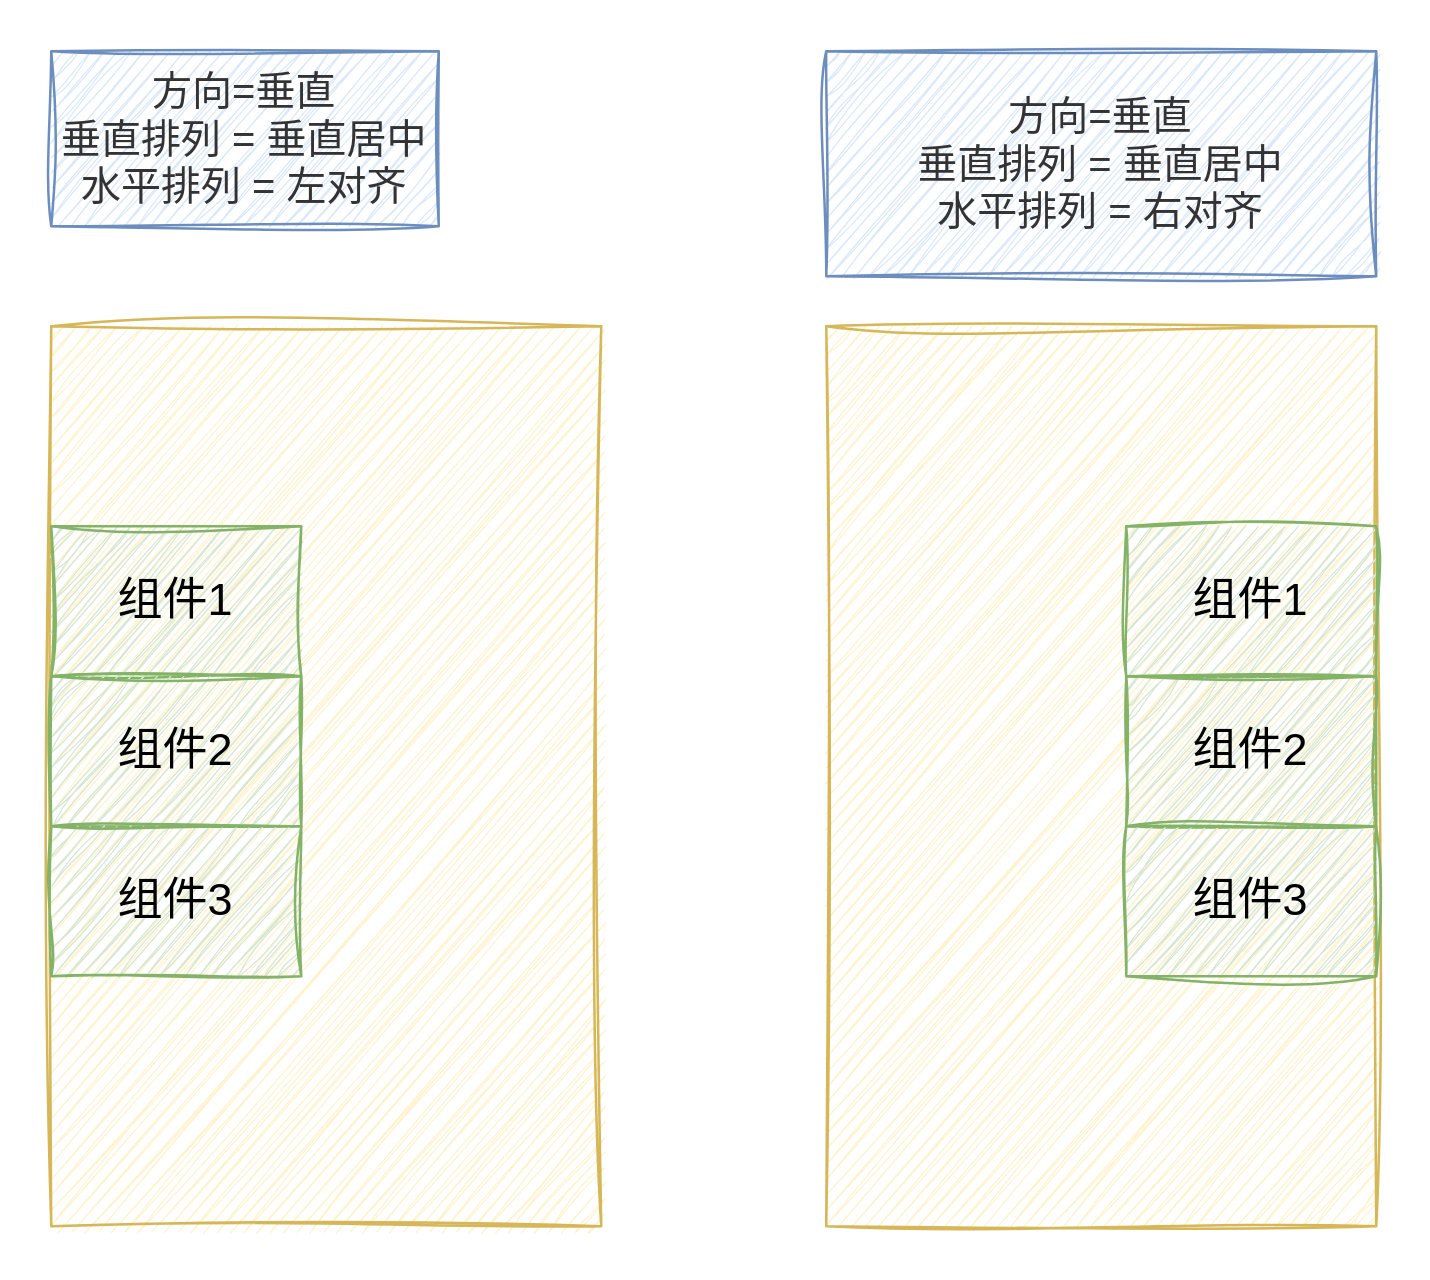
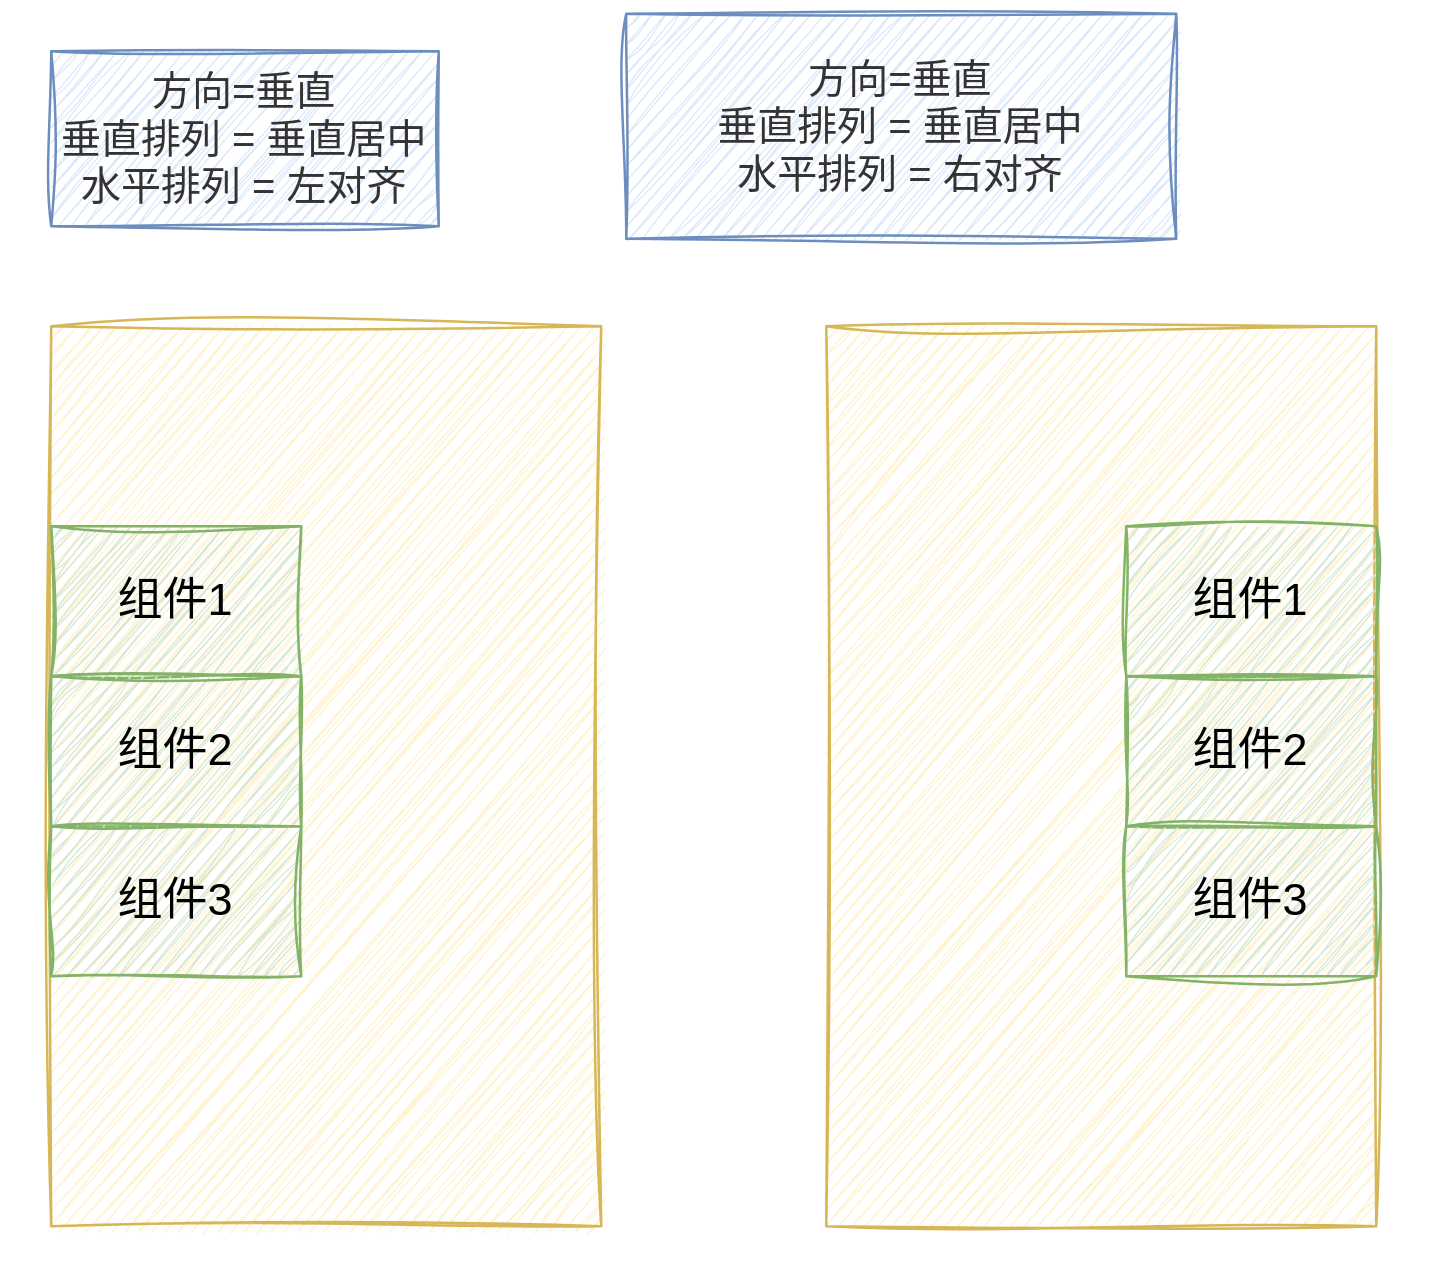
node "方向=垂直 垂直排列 = 垂直居中 水平排列 = 右对齐": moved (1101, 164) -> (901, 126)
